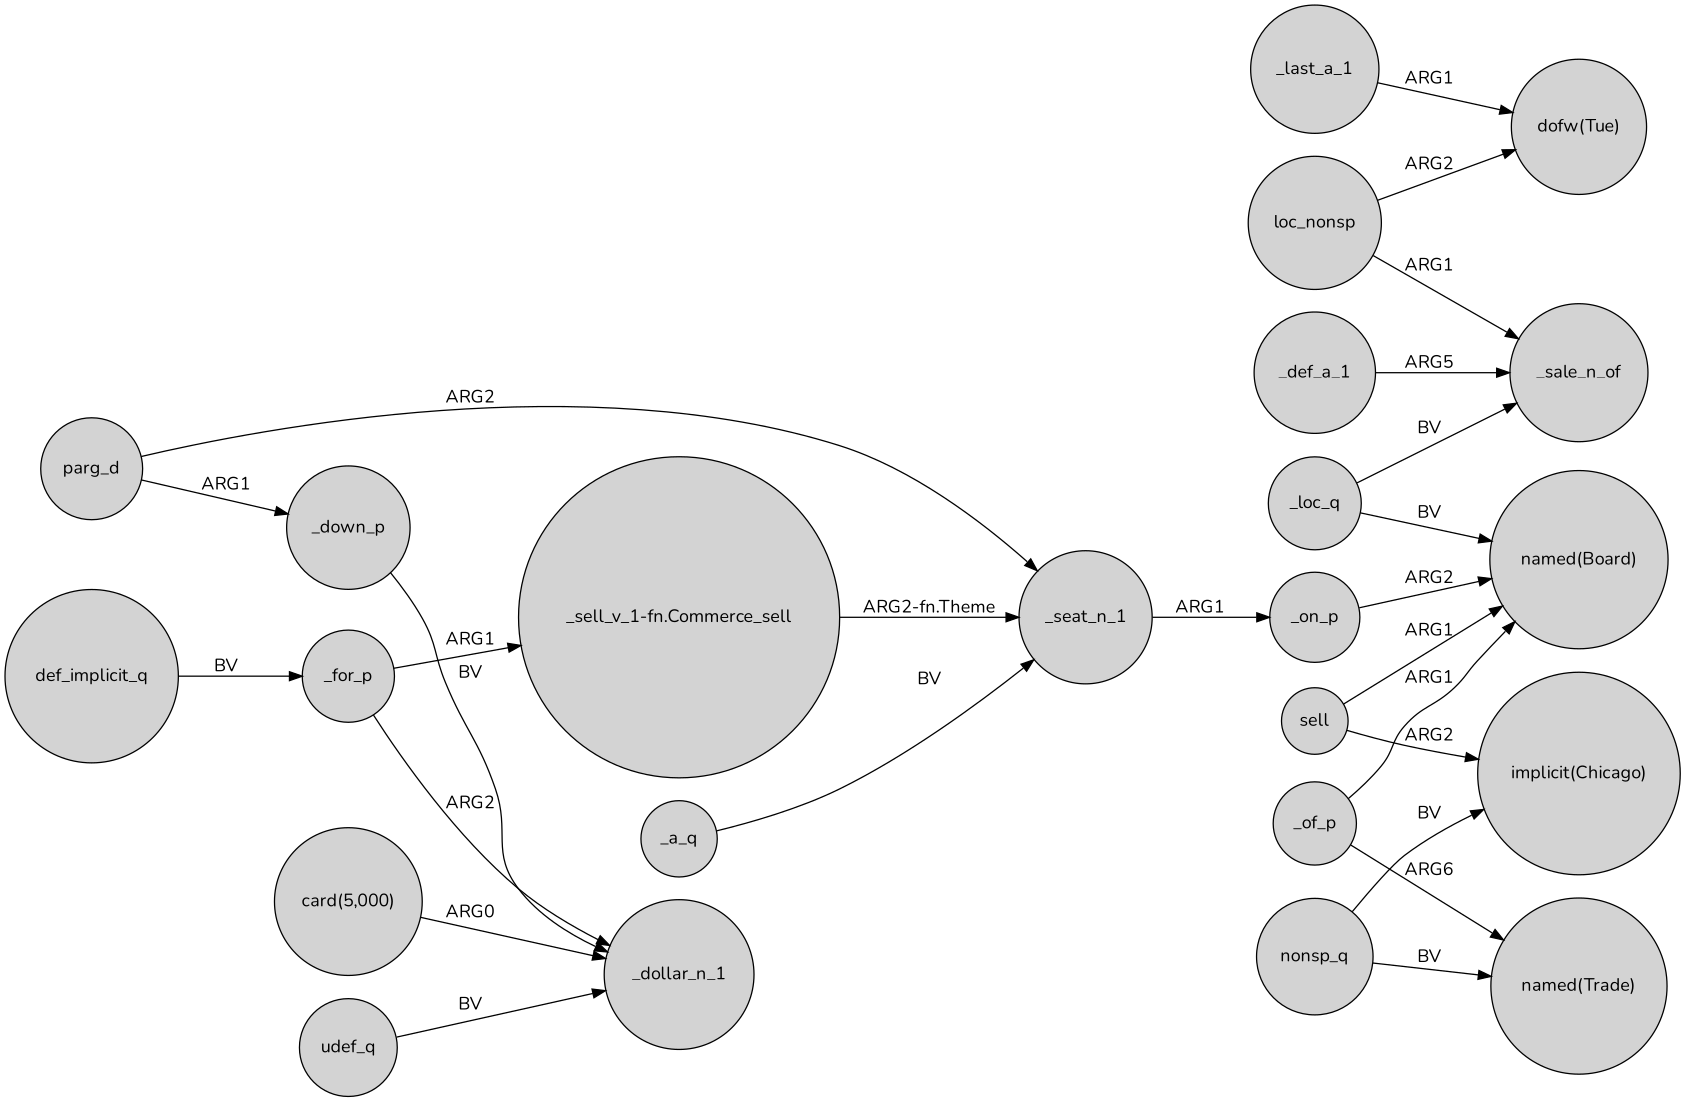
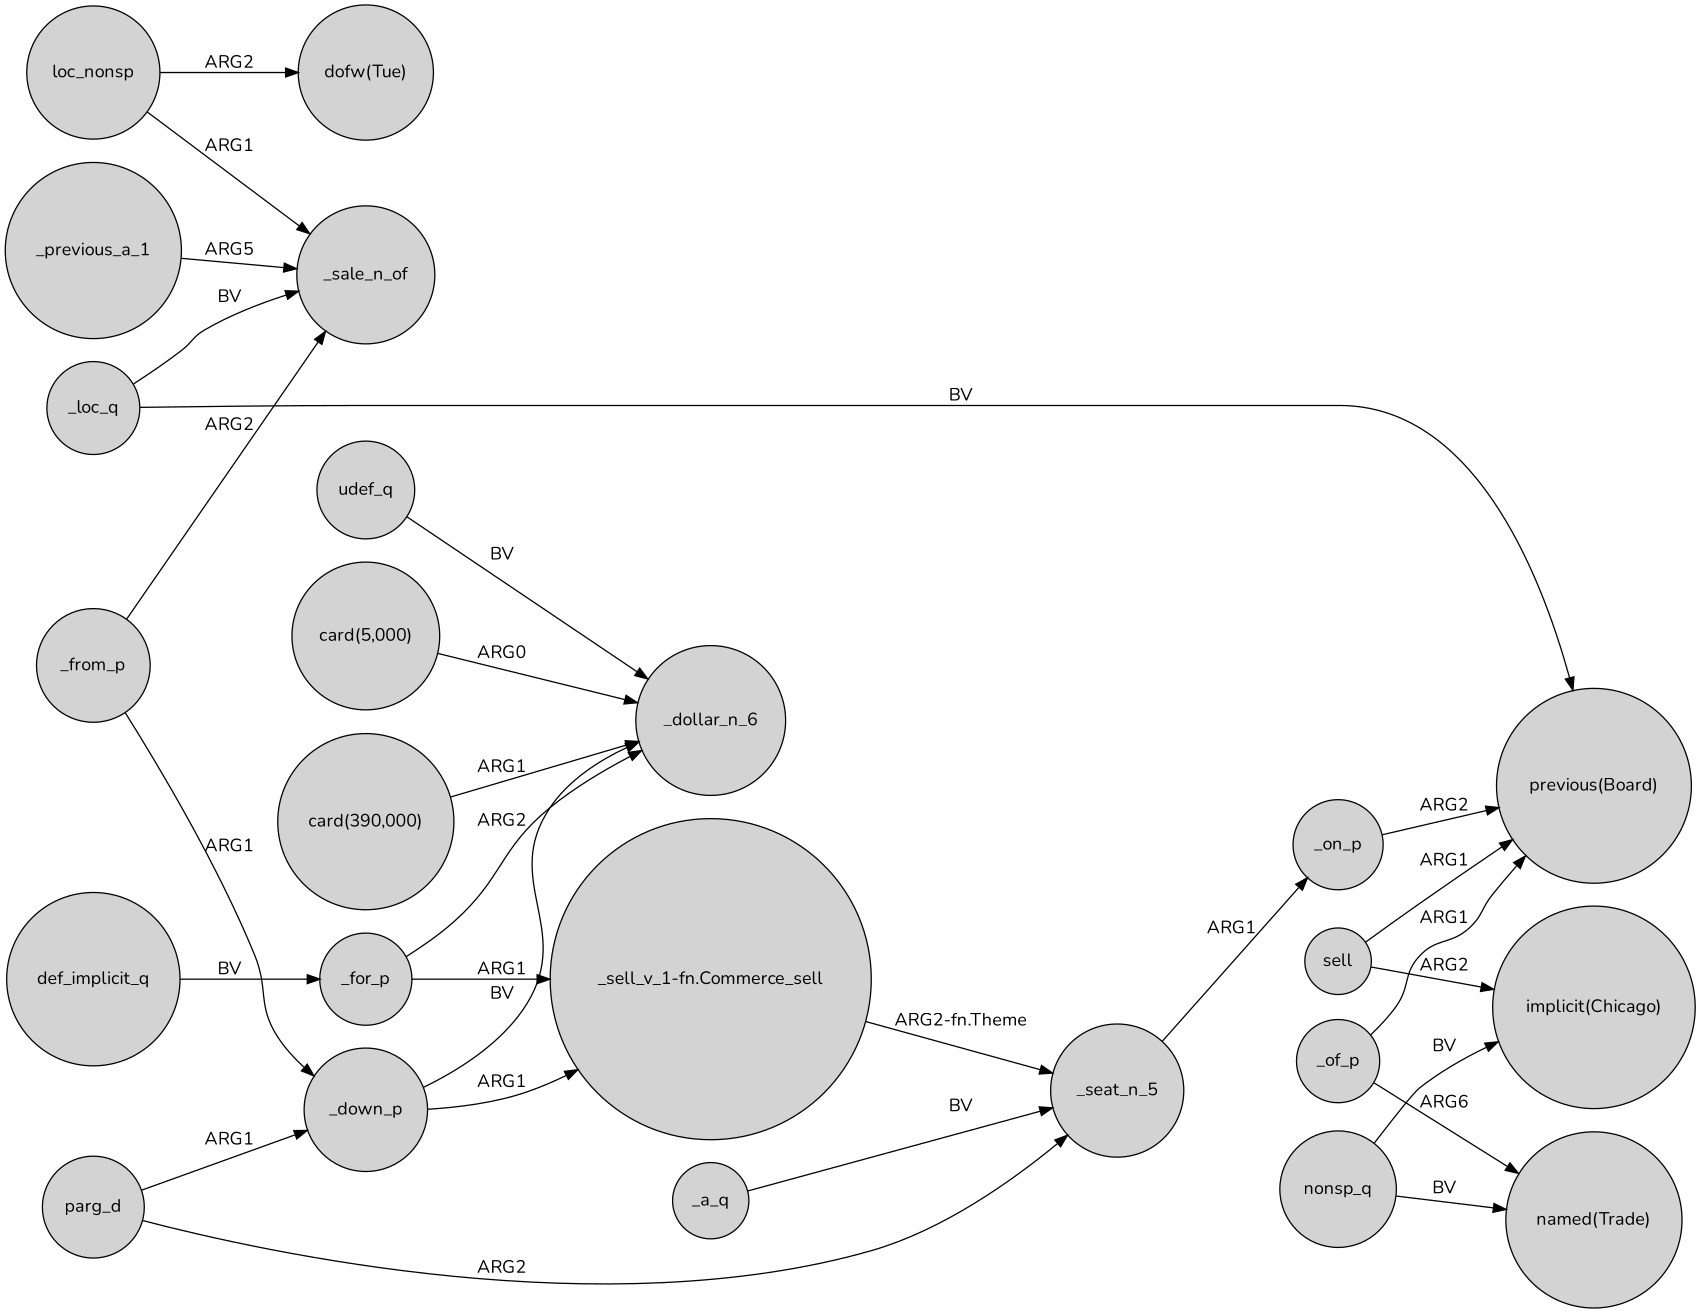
node "_last_a_1": removed
node "_def_a_1": label "_def_a_1" -> "_previous_a_1"
node "named(Board)": label "named(Board)" -> "previous(Board)"
node "_seat_n_1": label "_seat_n_1" -> "_seat_n_5"
node "_from_p": added
node "card(390,000)": added
node "_dollar_n_1": label "_dollar_n_1" -> "_dollar_n_6"
edge "_down_p" -> "_sell_v_1-fn.Commerce_sell": added, label "ARG1"
